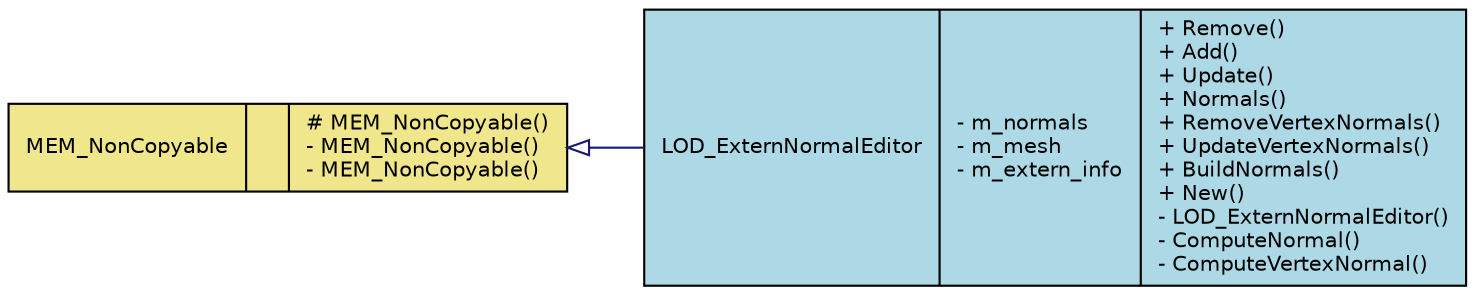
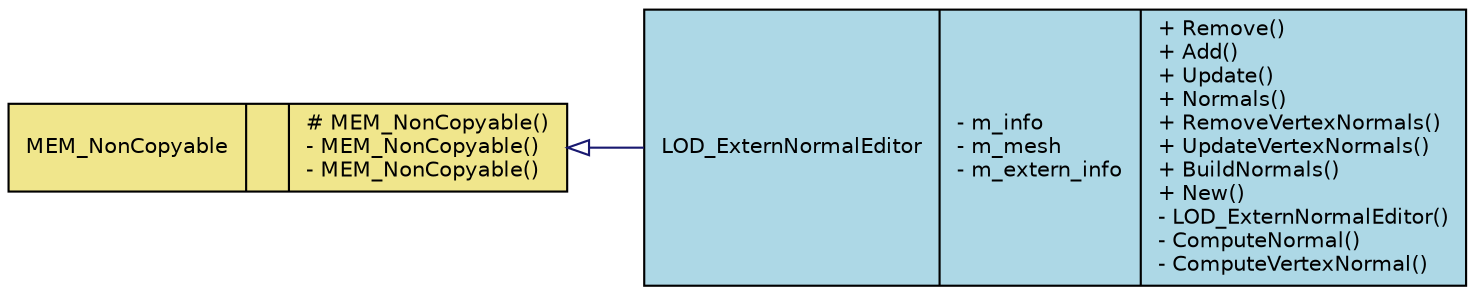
node "LOD_ExternNormalEditor": text "- m_normals" -> "- m_info"
